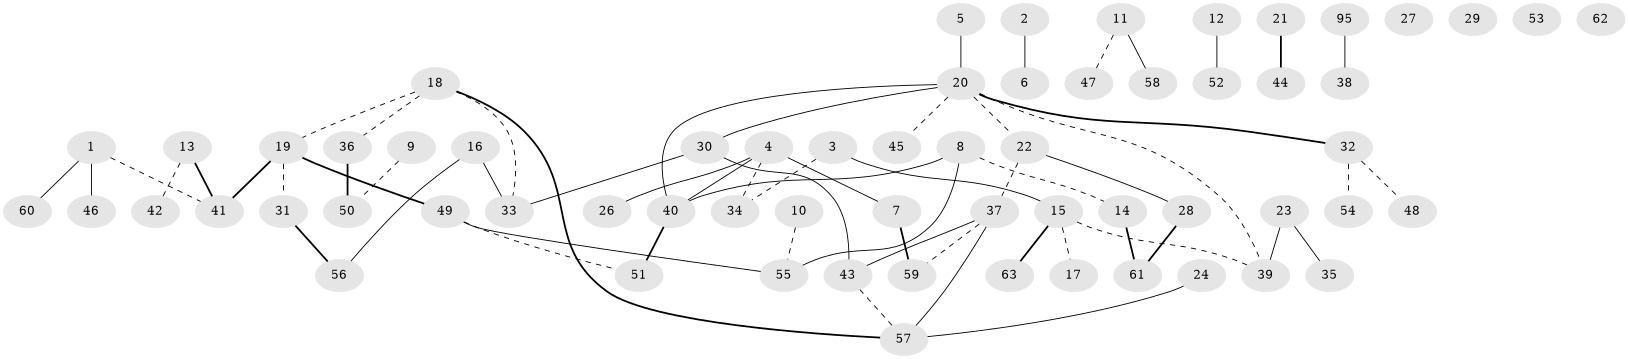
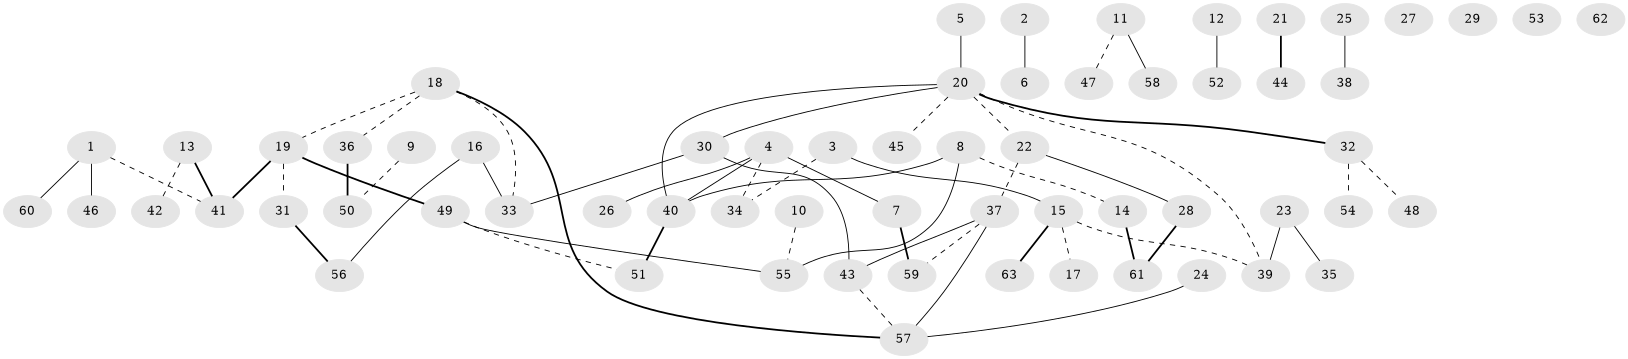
node "95": label "95" -> "25"
